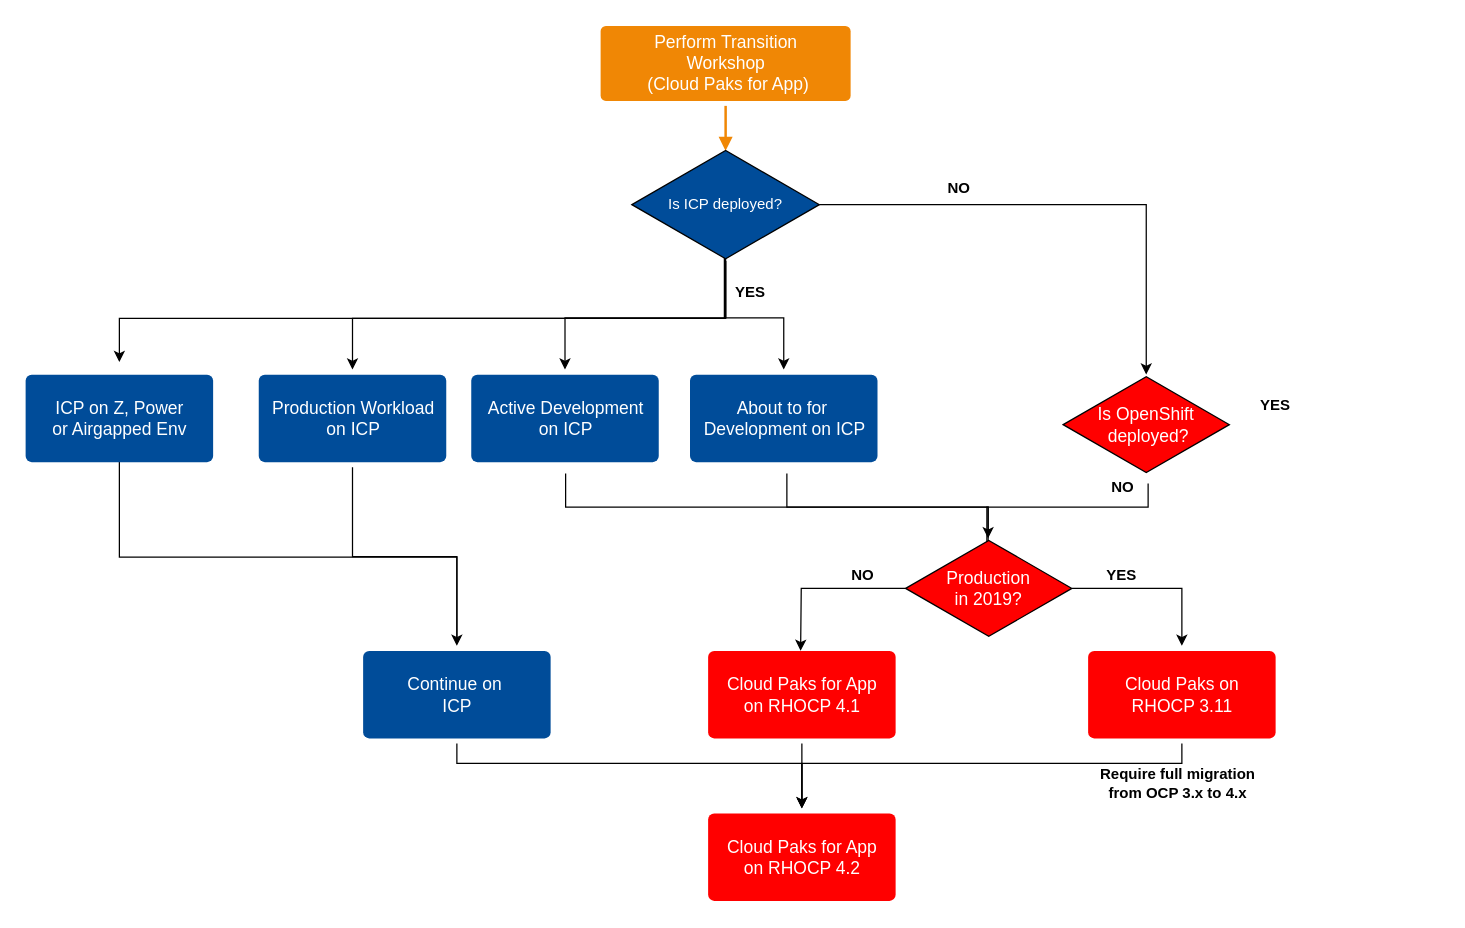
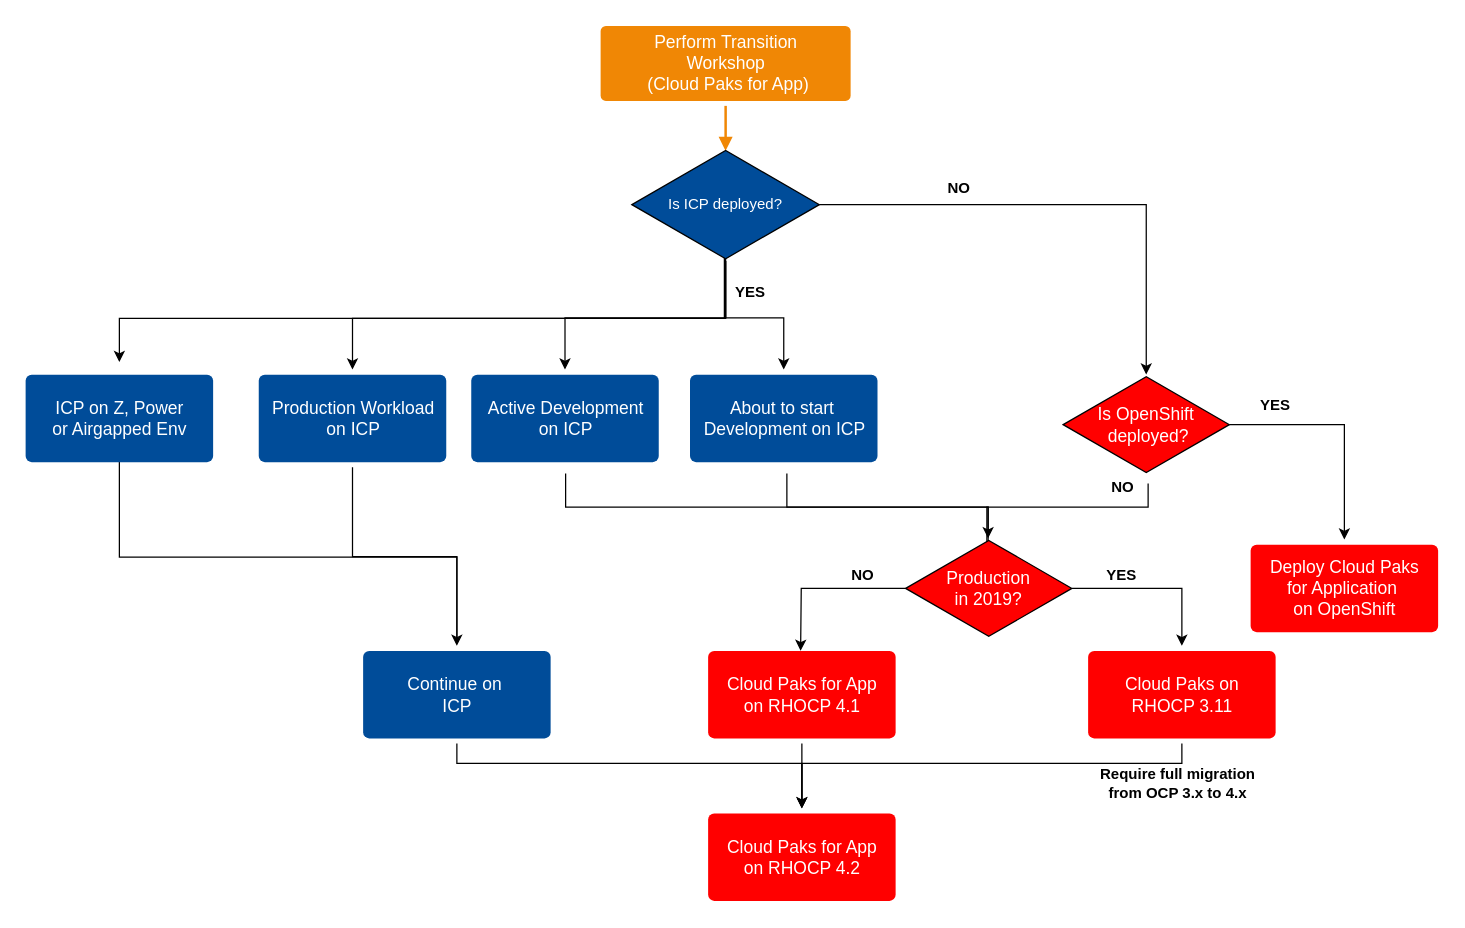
node "About to for Development on ICP": label "About to for Development on ICP" -> "About to start Development on ICP"
edge "Is OpenShift deployed?" -> "Deploy Cloud Paks for Application on OpenShift": added
node "Deploy Cloud Paks for Application on OpenShift": added
